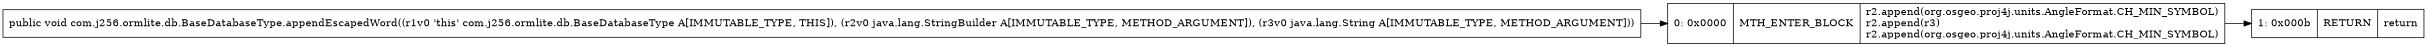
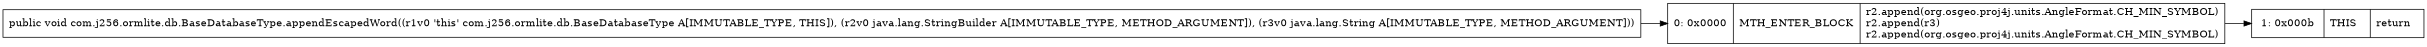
node "1: 0x000b": text "RETURN" -> "THIS"
